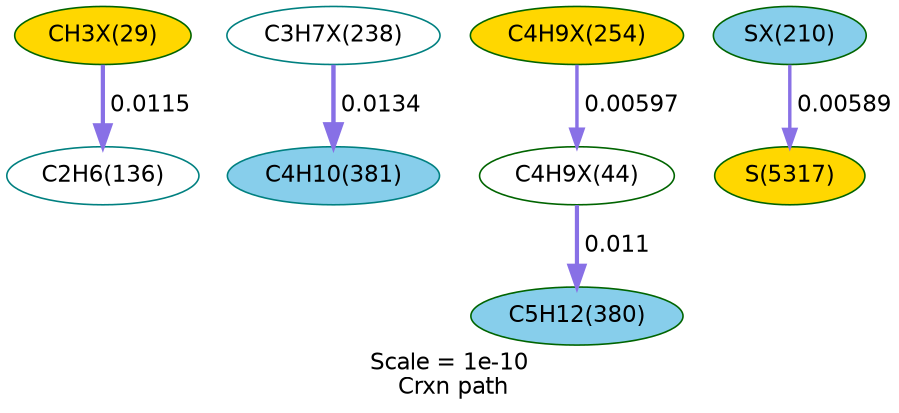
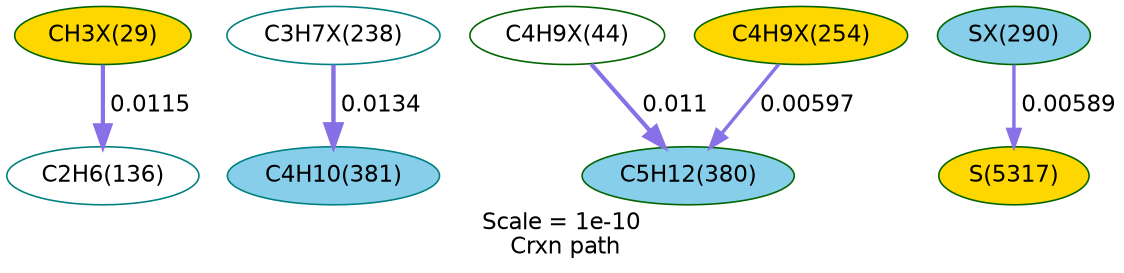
node "SX(210)": label "SX(210)" -> "SX(290)"
edge "C4H9X(254)" -> "C4H9X(44)": now "C4H9X(254)" -> "C5H12(380)"
